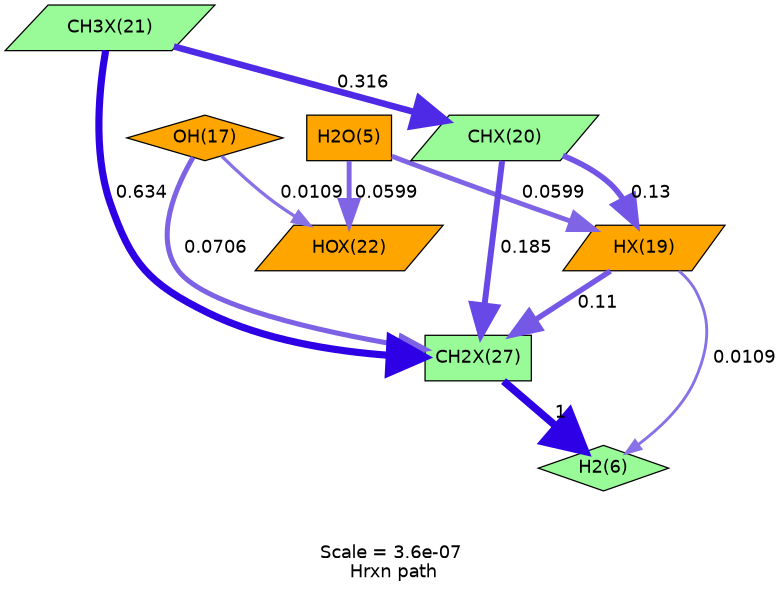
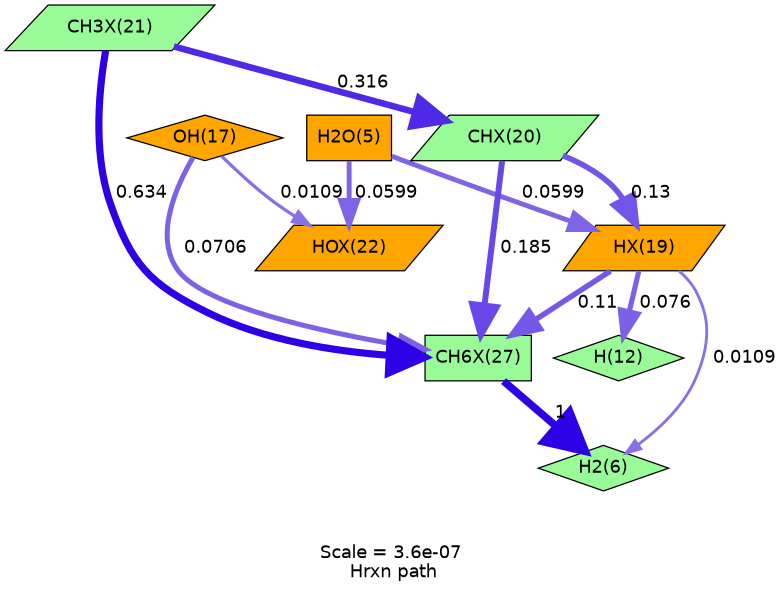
node "CH2X(27)": label "CH2X(27)" -> "CH6X(27)"
node "H(12)": added
